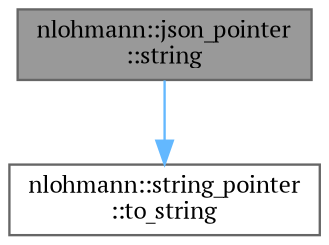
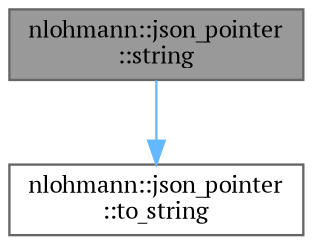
node "nlohmann::string_pointer ::to_string": label "nlohmann::string_pointer ::to_string" -> "nlohmann::json_pointer ::to_string"
